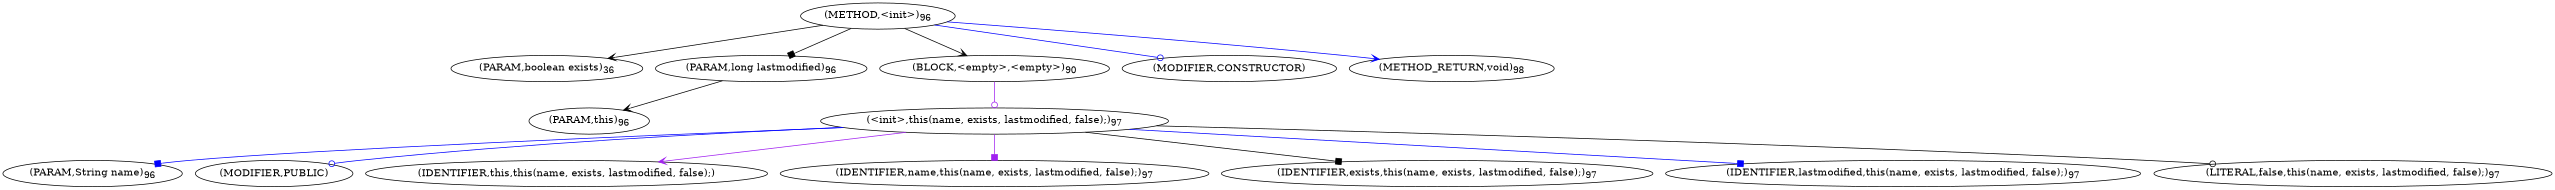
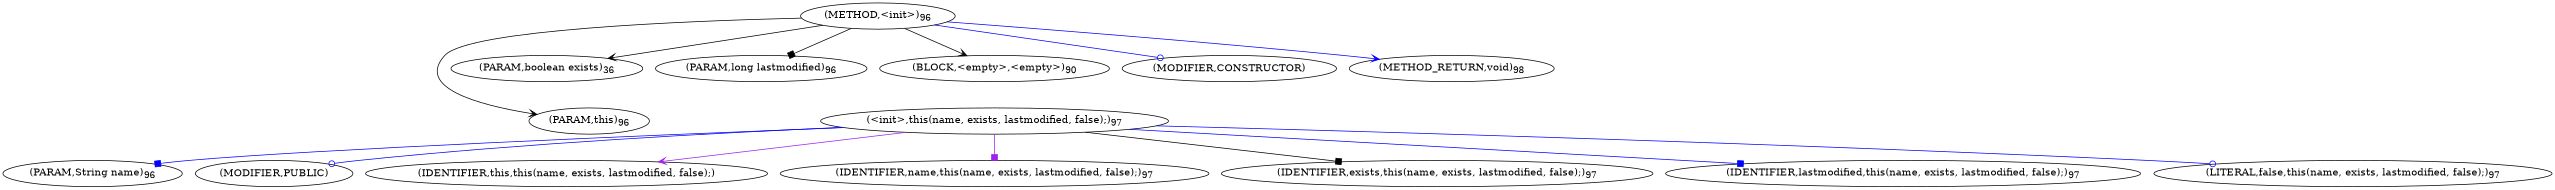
edge "(BLOCK,<empty>,<empty>)" -> "(<init>,this(name, exists, lastmodified, false);)": removed
edge "(PARAM,long lastmodified)" -> "(PARAM,this)": now "(METHOD,<init>)" -> "(PARAM,this)"
edge "(<init>,this(name, exists, lastmodified, false);)" -> "(LITERAL,false,this(name, exists, lastmodified, false);)": color black -> blue
